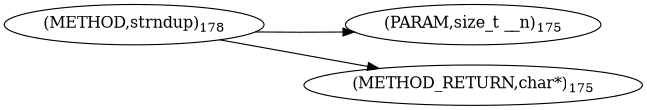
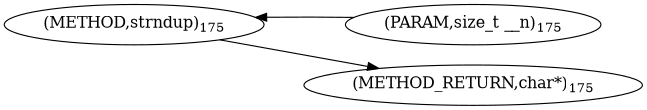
node "(METHOD,strndup)": text "178" -> "175"
edge "(METHOD,strndup)" -> "(PARAM,size_t __n)": reversed
